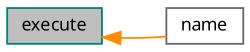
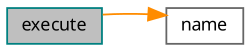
edge "name" -> "execute": reversed
